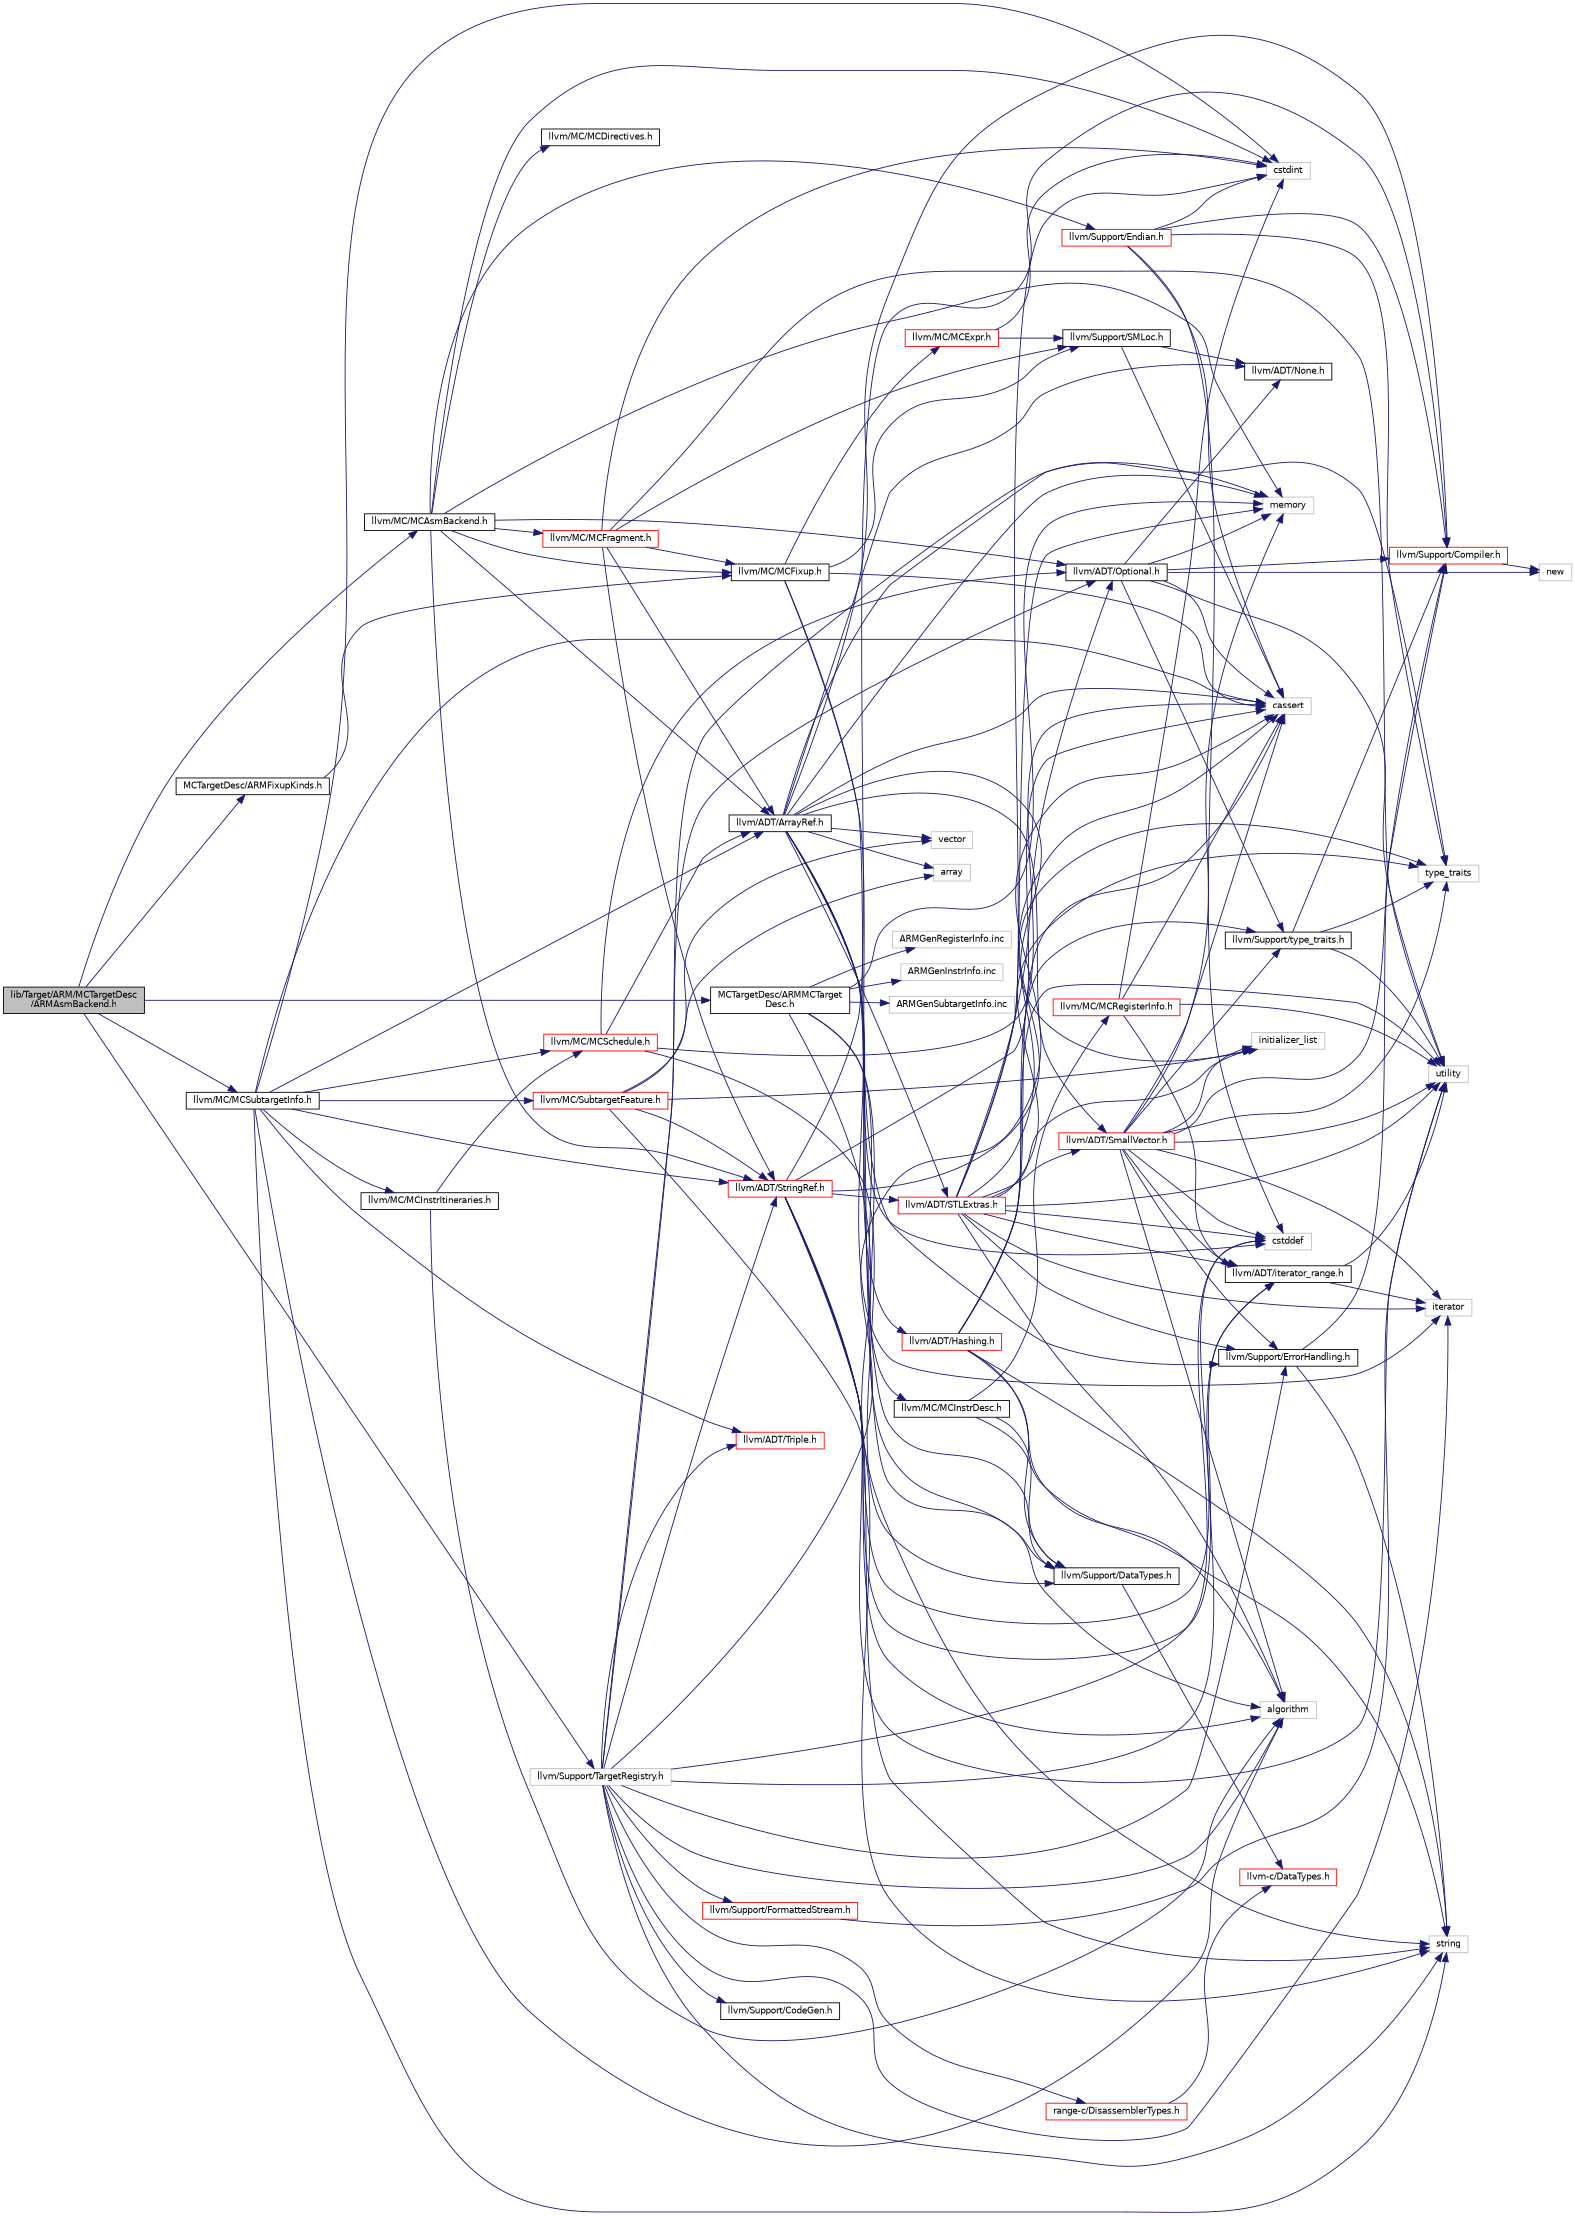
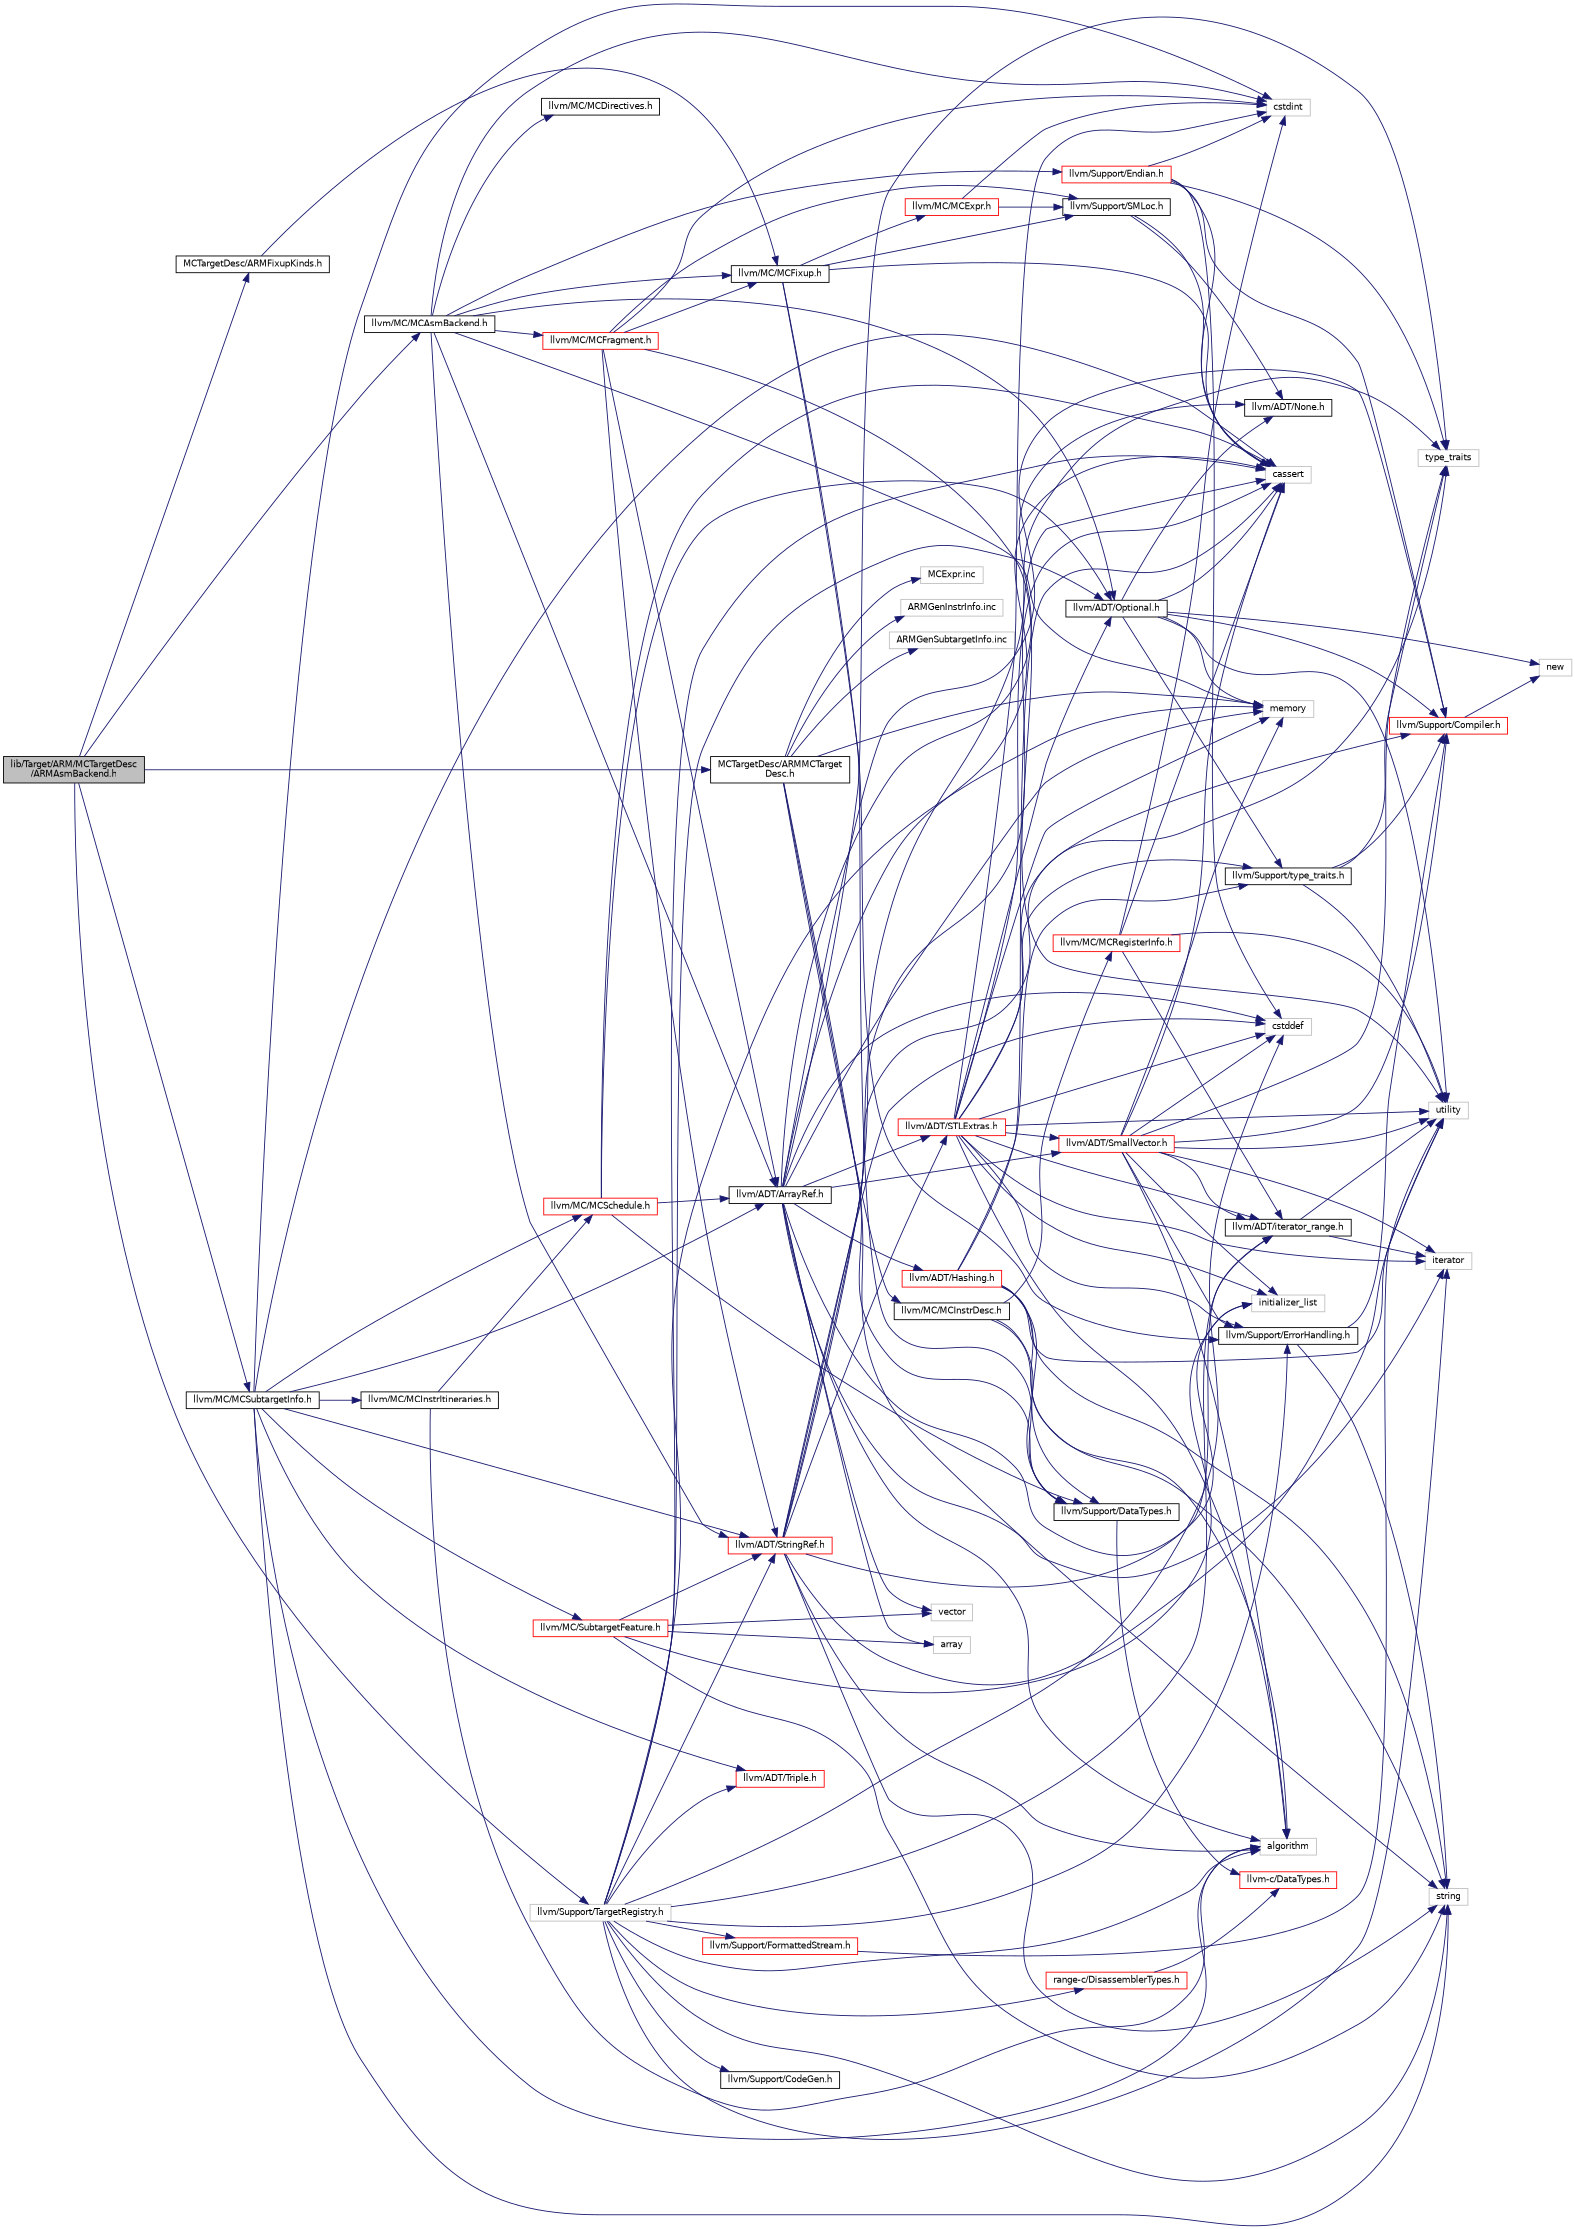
node "ARMGenRegisterInfo.inc": label "ARMGenRegisterInfo.inc" -> "MCExpr.inc"
edge "llvm/ADT/SmallVector.h" -> "llvm/Support/type_traits.h": now "llvm/ADT/STLExtras.h" -> "llvm/Support/type_traits.h"
